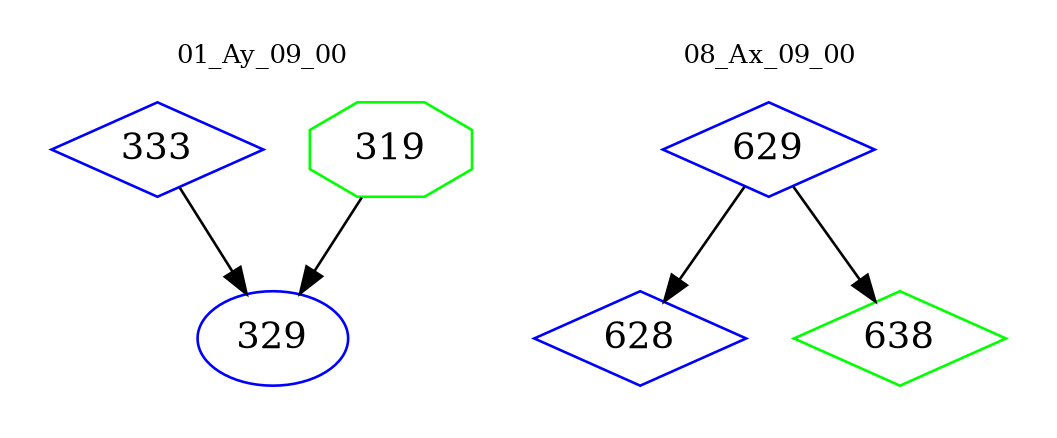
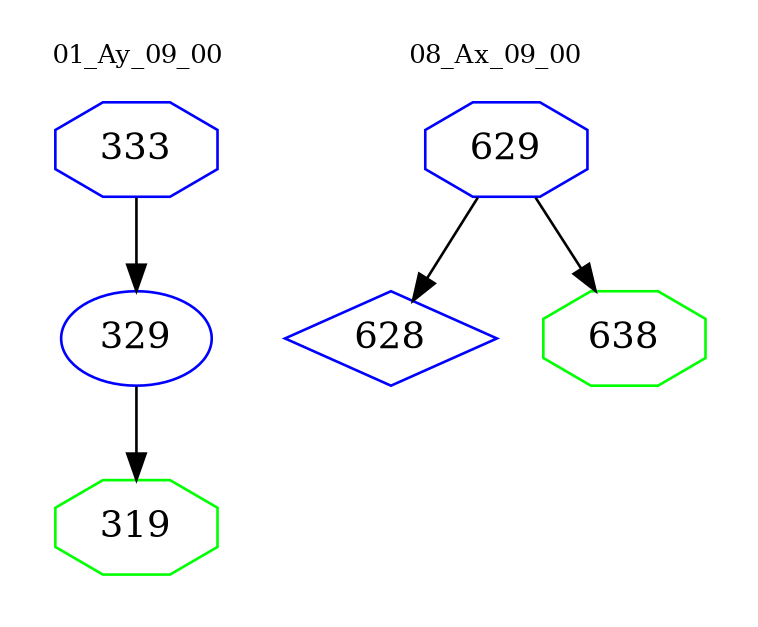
node "333": shape diamond -> octagon
node "629": shape diamond -> octagon
edge "319" -> "329": reversed
node "638": shape diamond -> octagon
